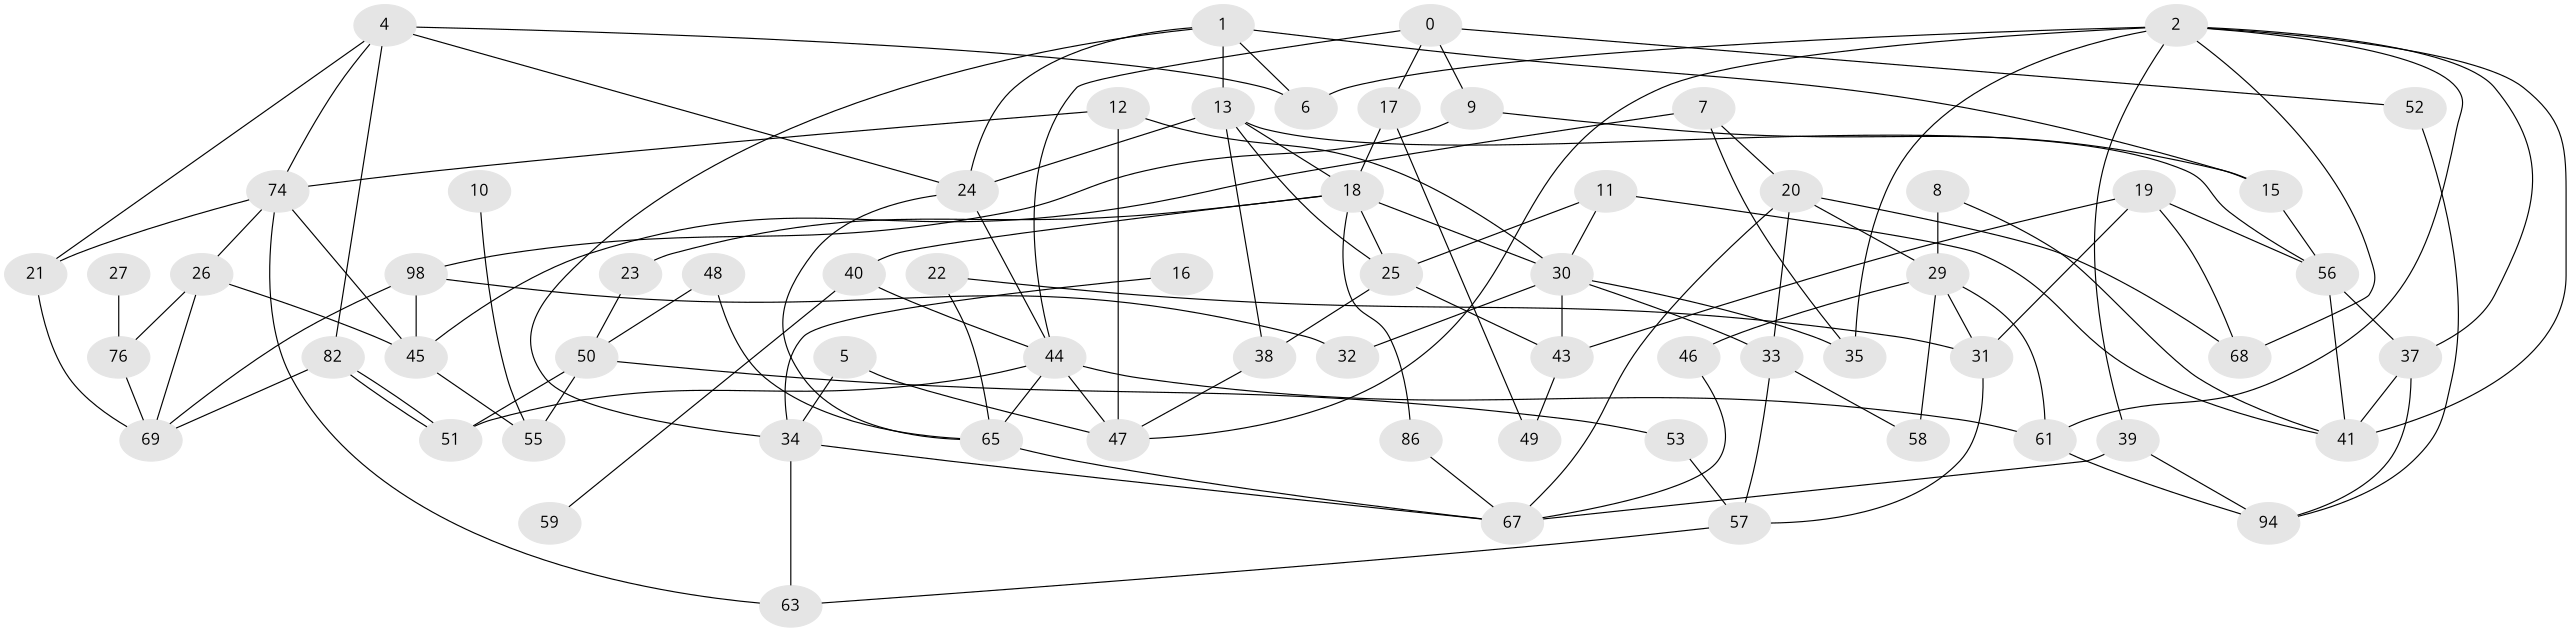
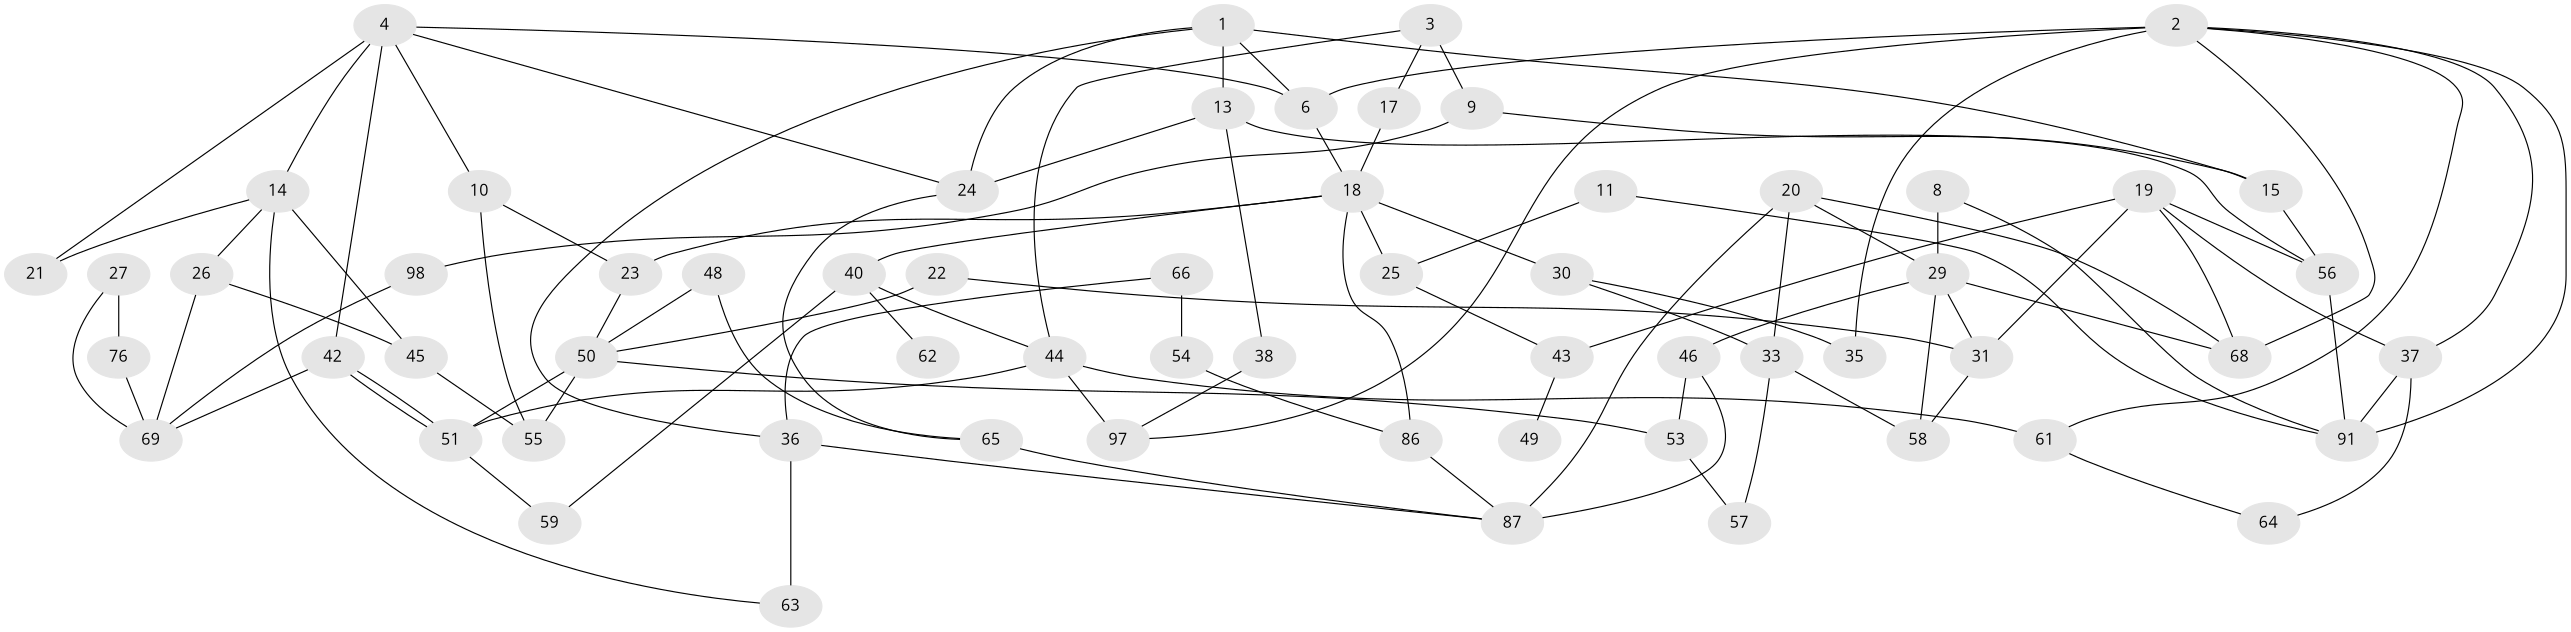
node "0": label "0" -> "3"
edge "4" -- "10": added
node "12": removed
node "7": removed
node "52": removed
edge "13" -- "18": now "6" -- "18"
node "74": label "74" -> "14"
edge "13" -- "25": removed
edge "10" -- "23": added
edge "11" -- "30": removed
edge "24" -- "44": removed
node "16": label "16" -> "66"
edge "17" -- "49": removed
edge "56" -- "37": now "19" -- "37"
edge "26" -- "76": removed
edge "98" -- "45": removed
edge "25" -- "38": removed
edge "30" -- "43": removed
edge "29" -- "61": now "29" -- "68"
edge "22" -- "65": now "22" -- "50"
node "82": label "82" -> "42"
node "5": removed
node "62": added
node "54": added
node "32": removed
edge "21" -- "69": now "27" -- "69"
edge "44" -- "65": removed
edge "46" -- "53": added
node "34": label "34" -> "36"
node "47": label "47" -> "97"
node "39": removed
node "41": label "41" -> "91"
edge "51" -- "59": added
edge "31" -- "57": now "31" -- "58"
node "67": label "67" -> "87"
node "94": label "94" -> "64"
edge "57" -- "63": removed
